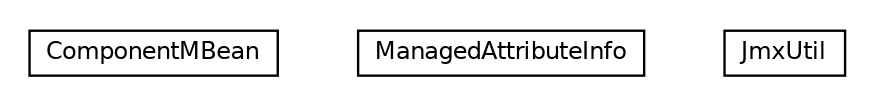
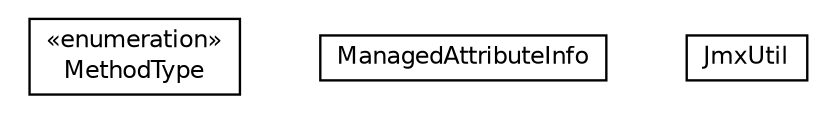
node "ComponentMBean": removed
node "MethodType": added
